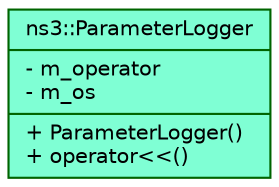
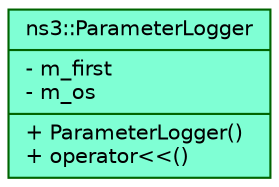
node "ns3::ParameterLogger": text "- m_operator" -> "- m_first"
